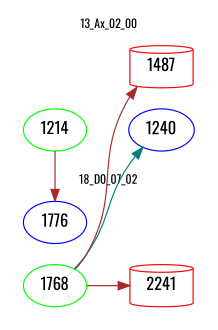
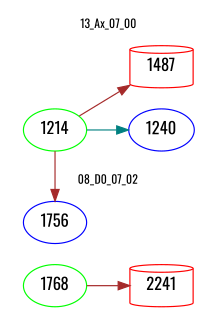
cluster "13_Ax_02_00": label "13_Ax_02_00" -> "13_Ax_07_00"
cluster "18_D0_07_02": label "18_D0_07_02" -> "08_D0_07_02"
edge "1768" -> "1487": now "1214" -> "1487"
edge "1768" -> "1240": now "1214" -> "1240"
node "1776": label "1776" -> "1756"
